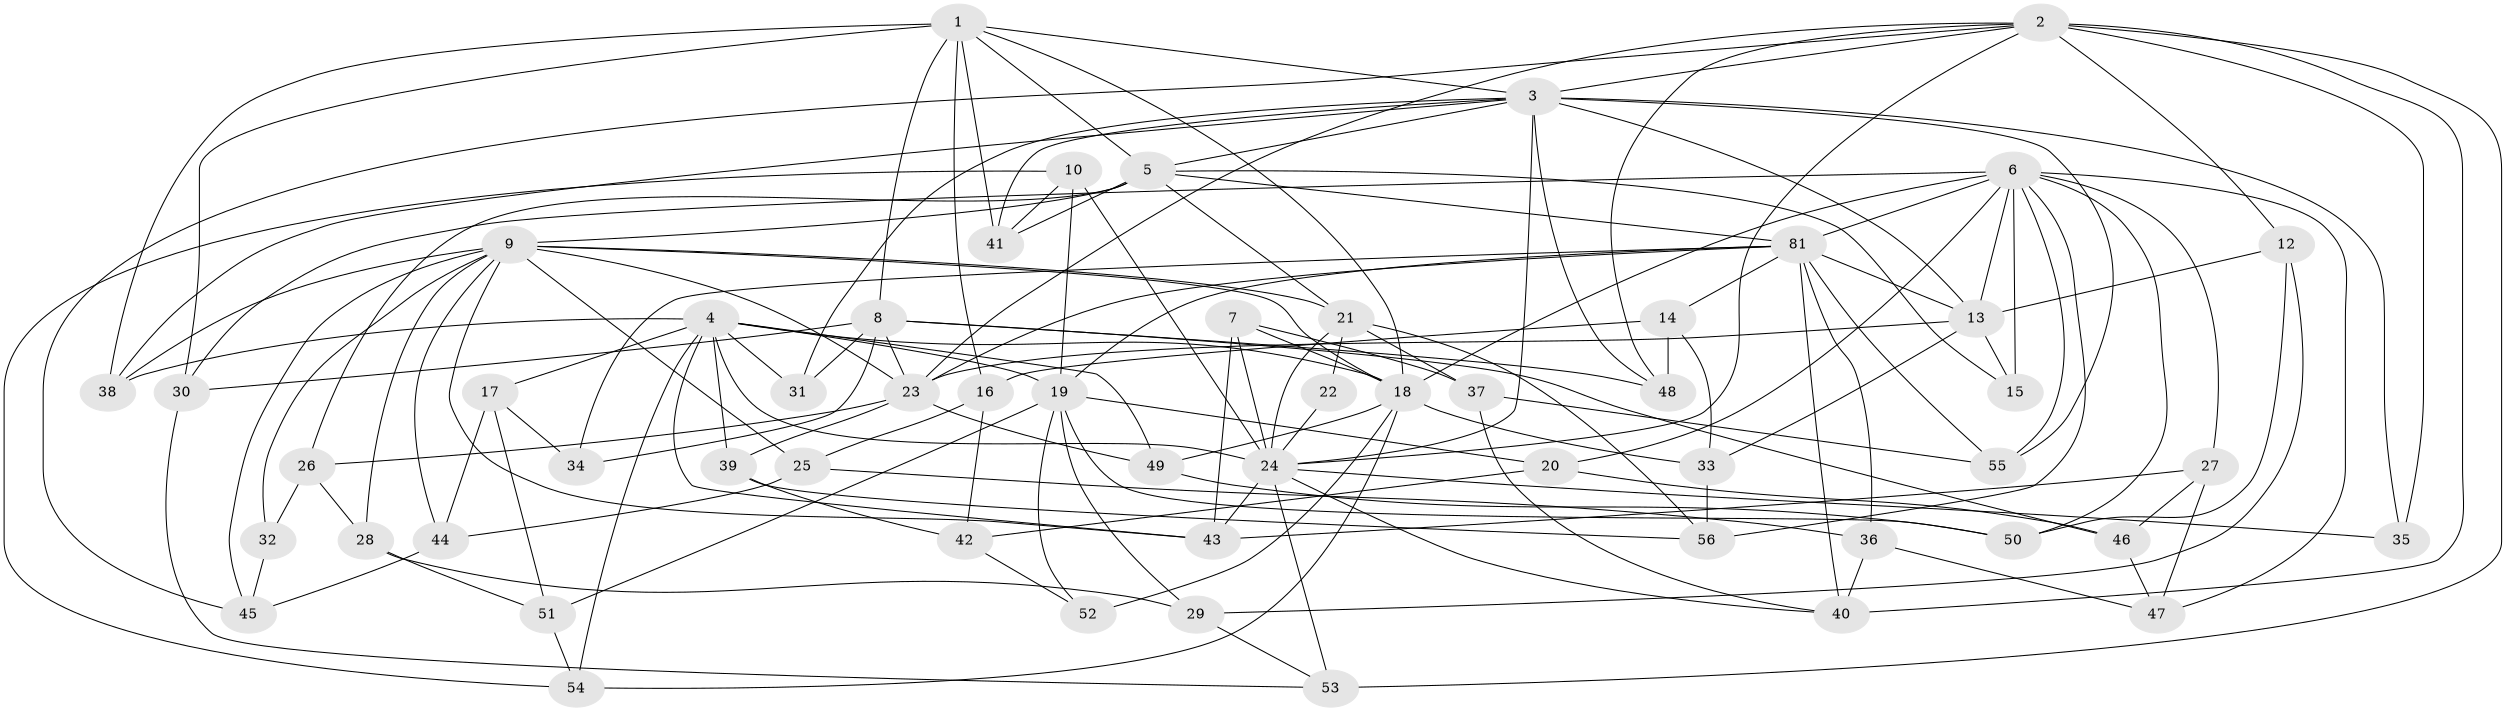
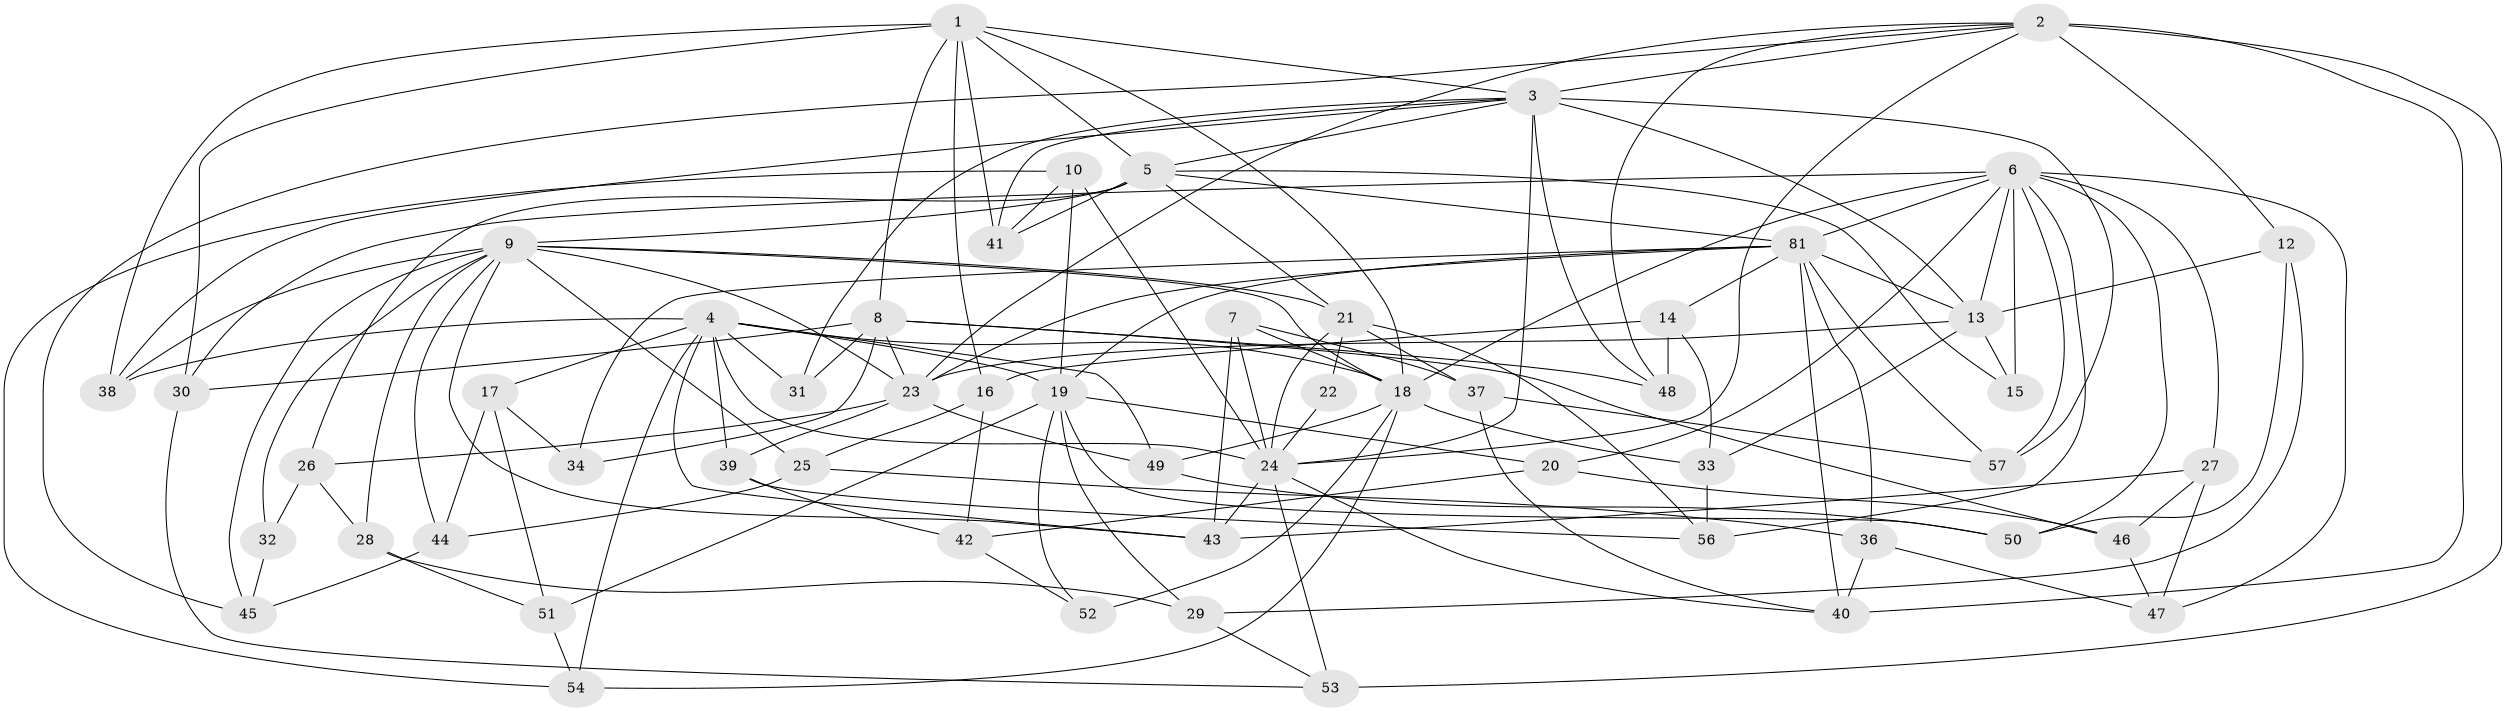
node "55": label "55" -> "57"
node "35": removed
